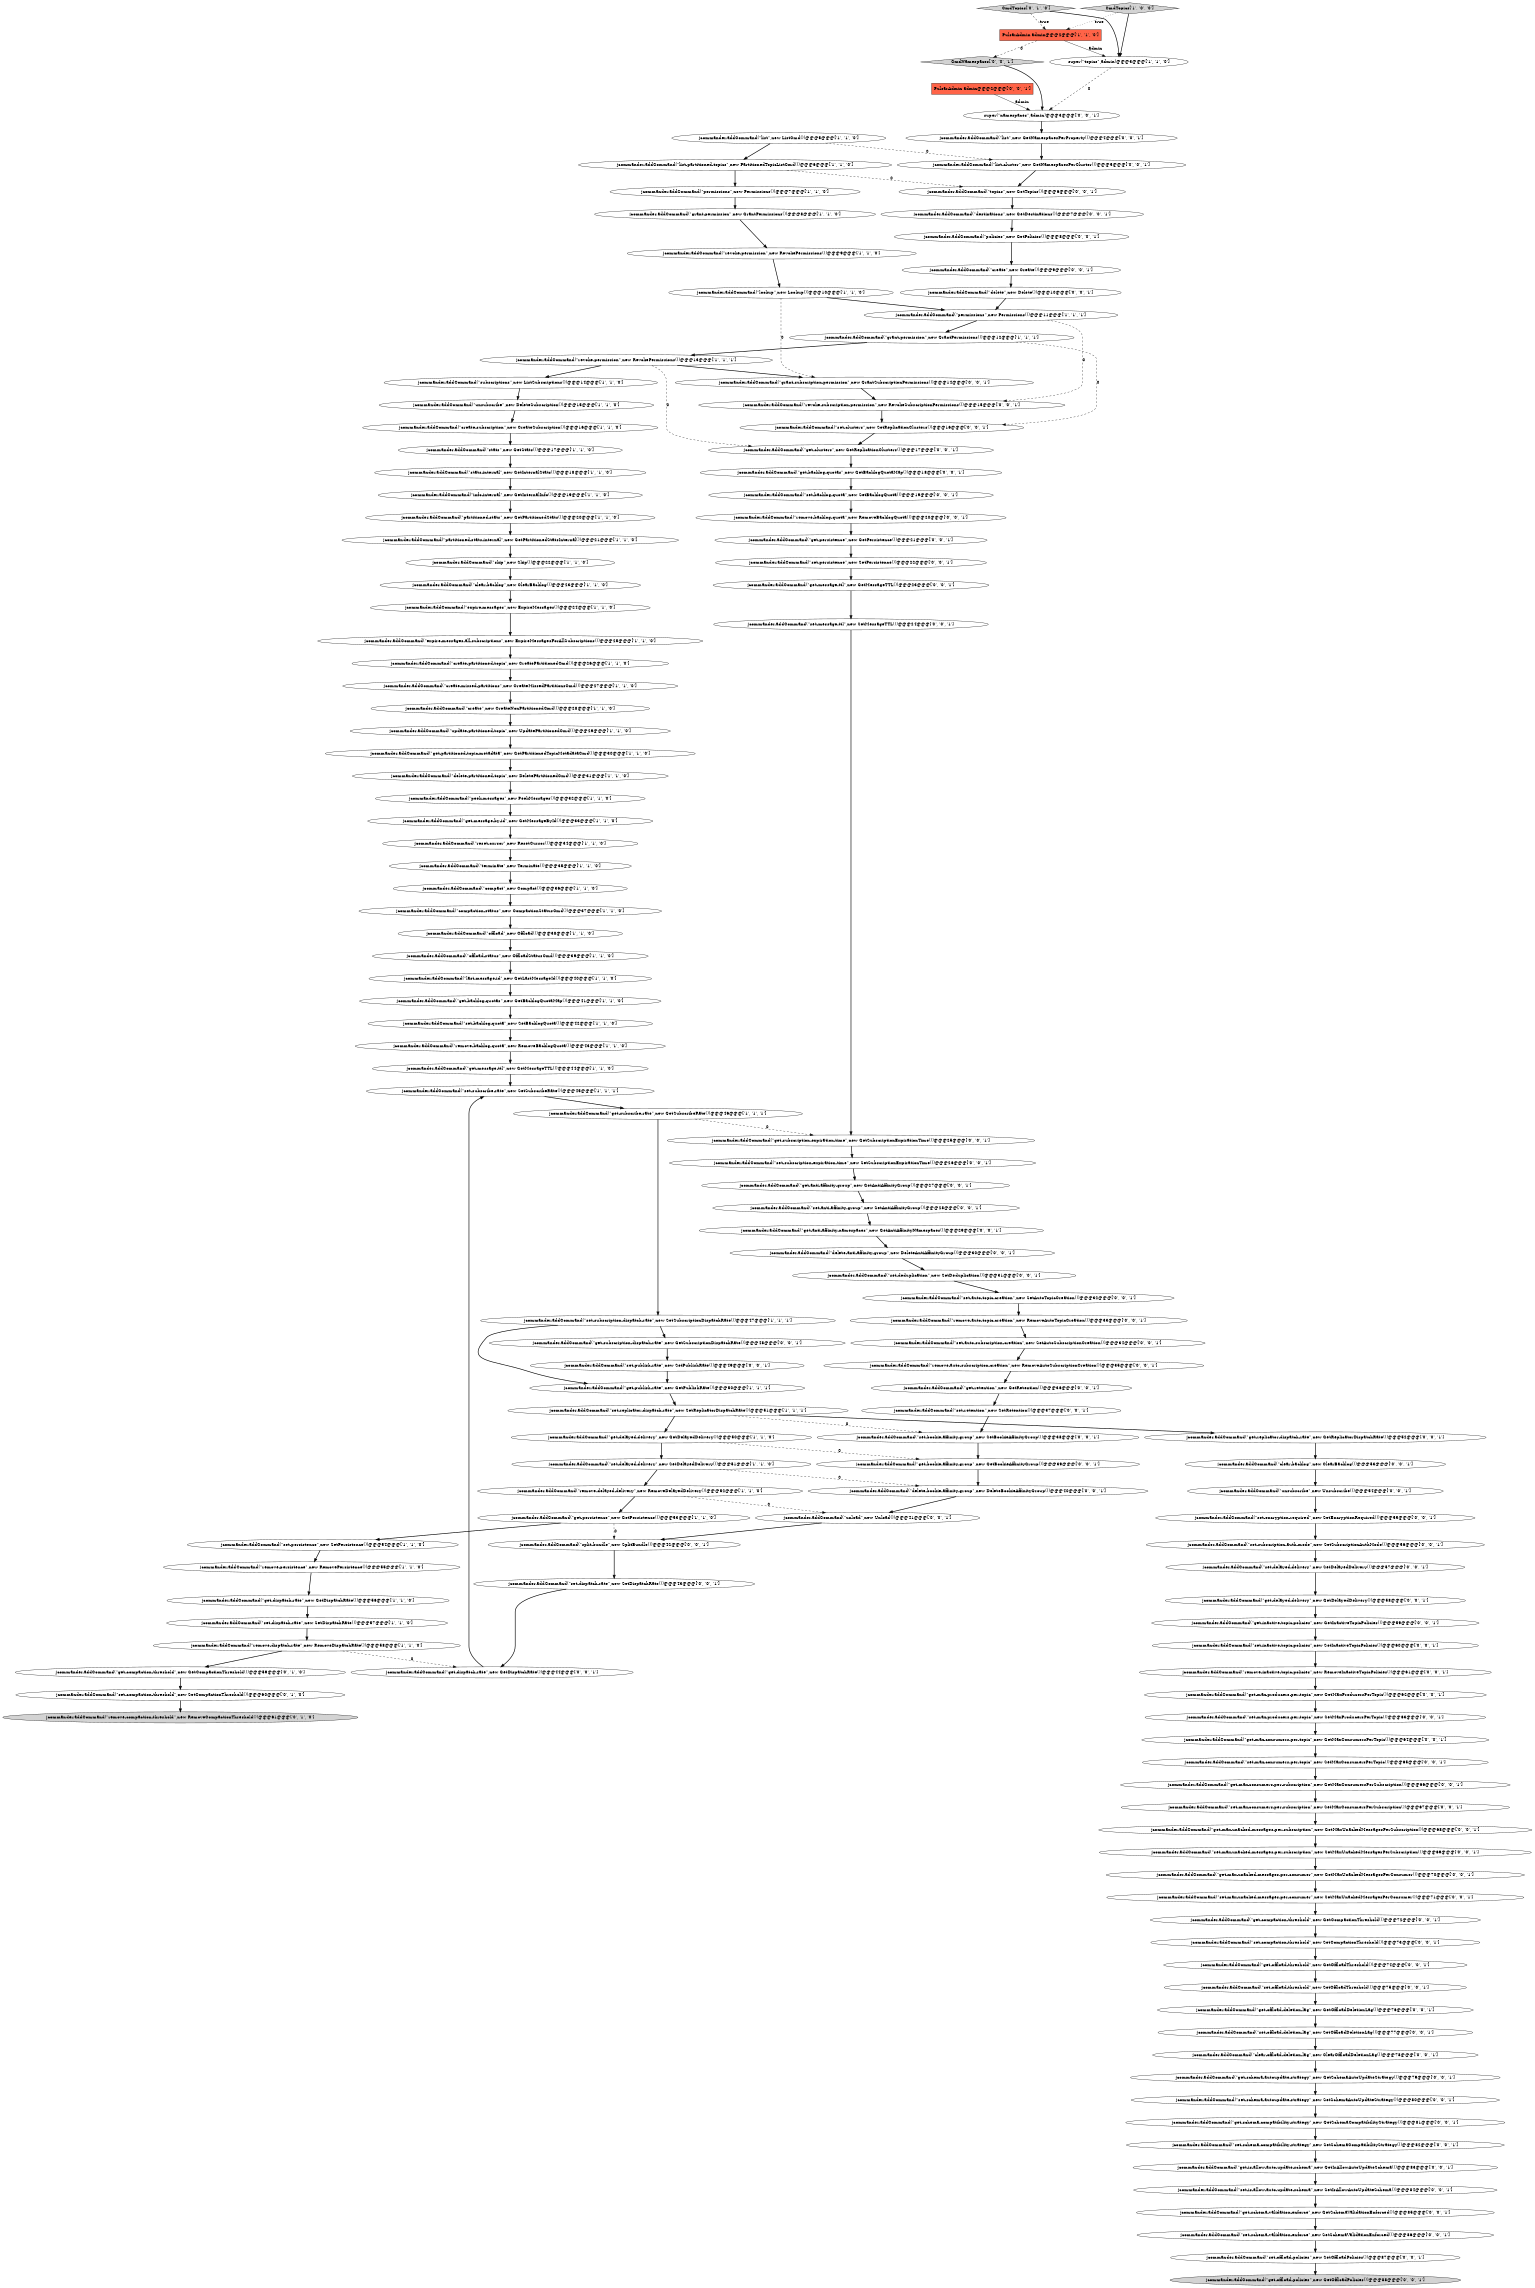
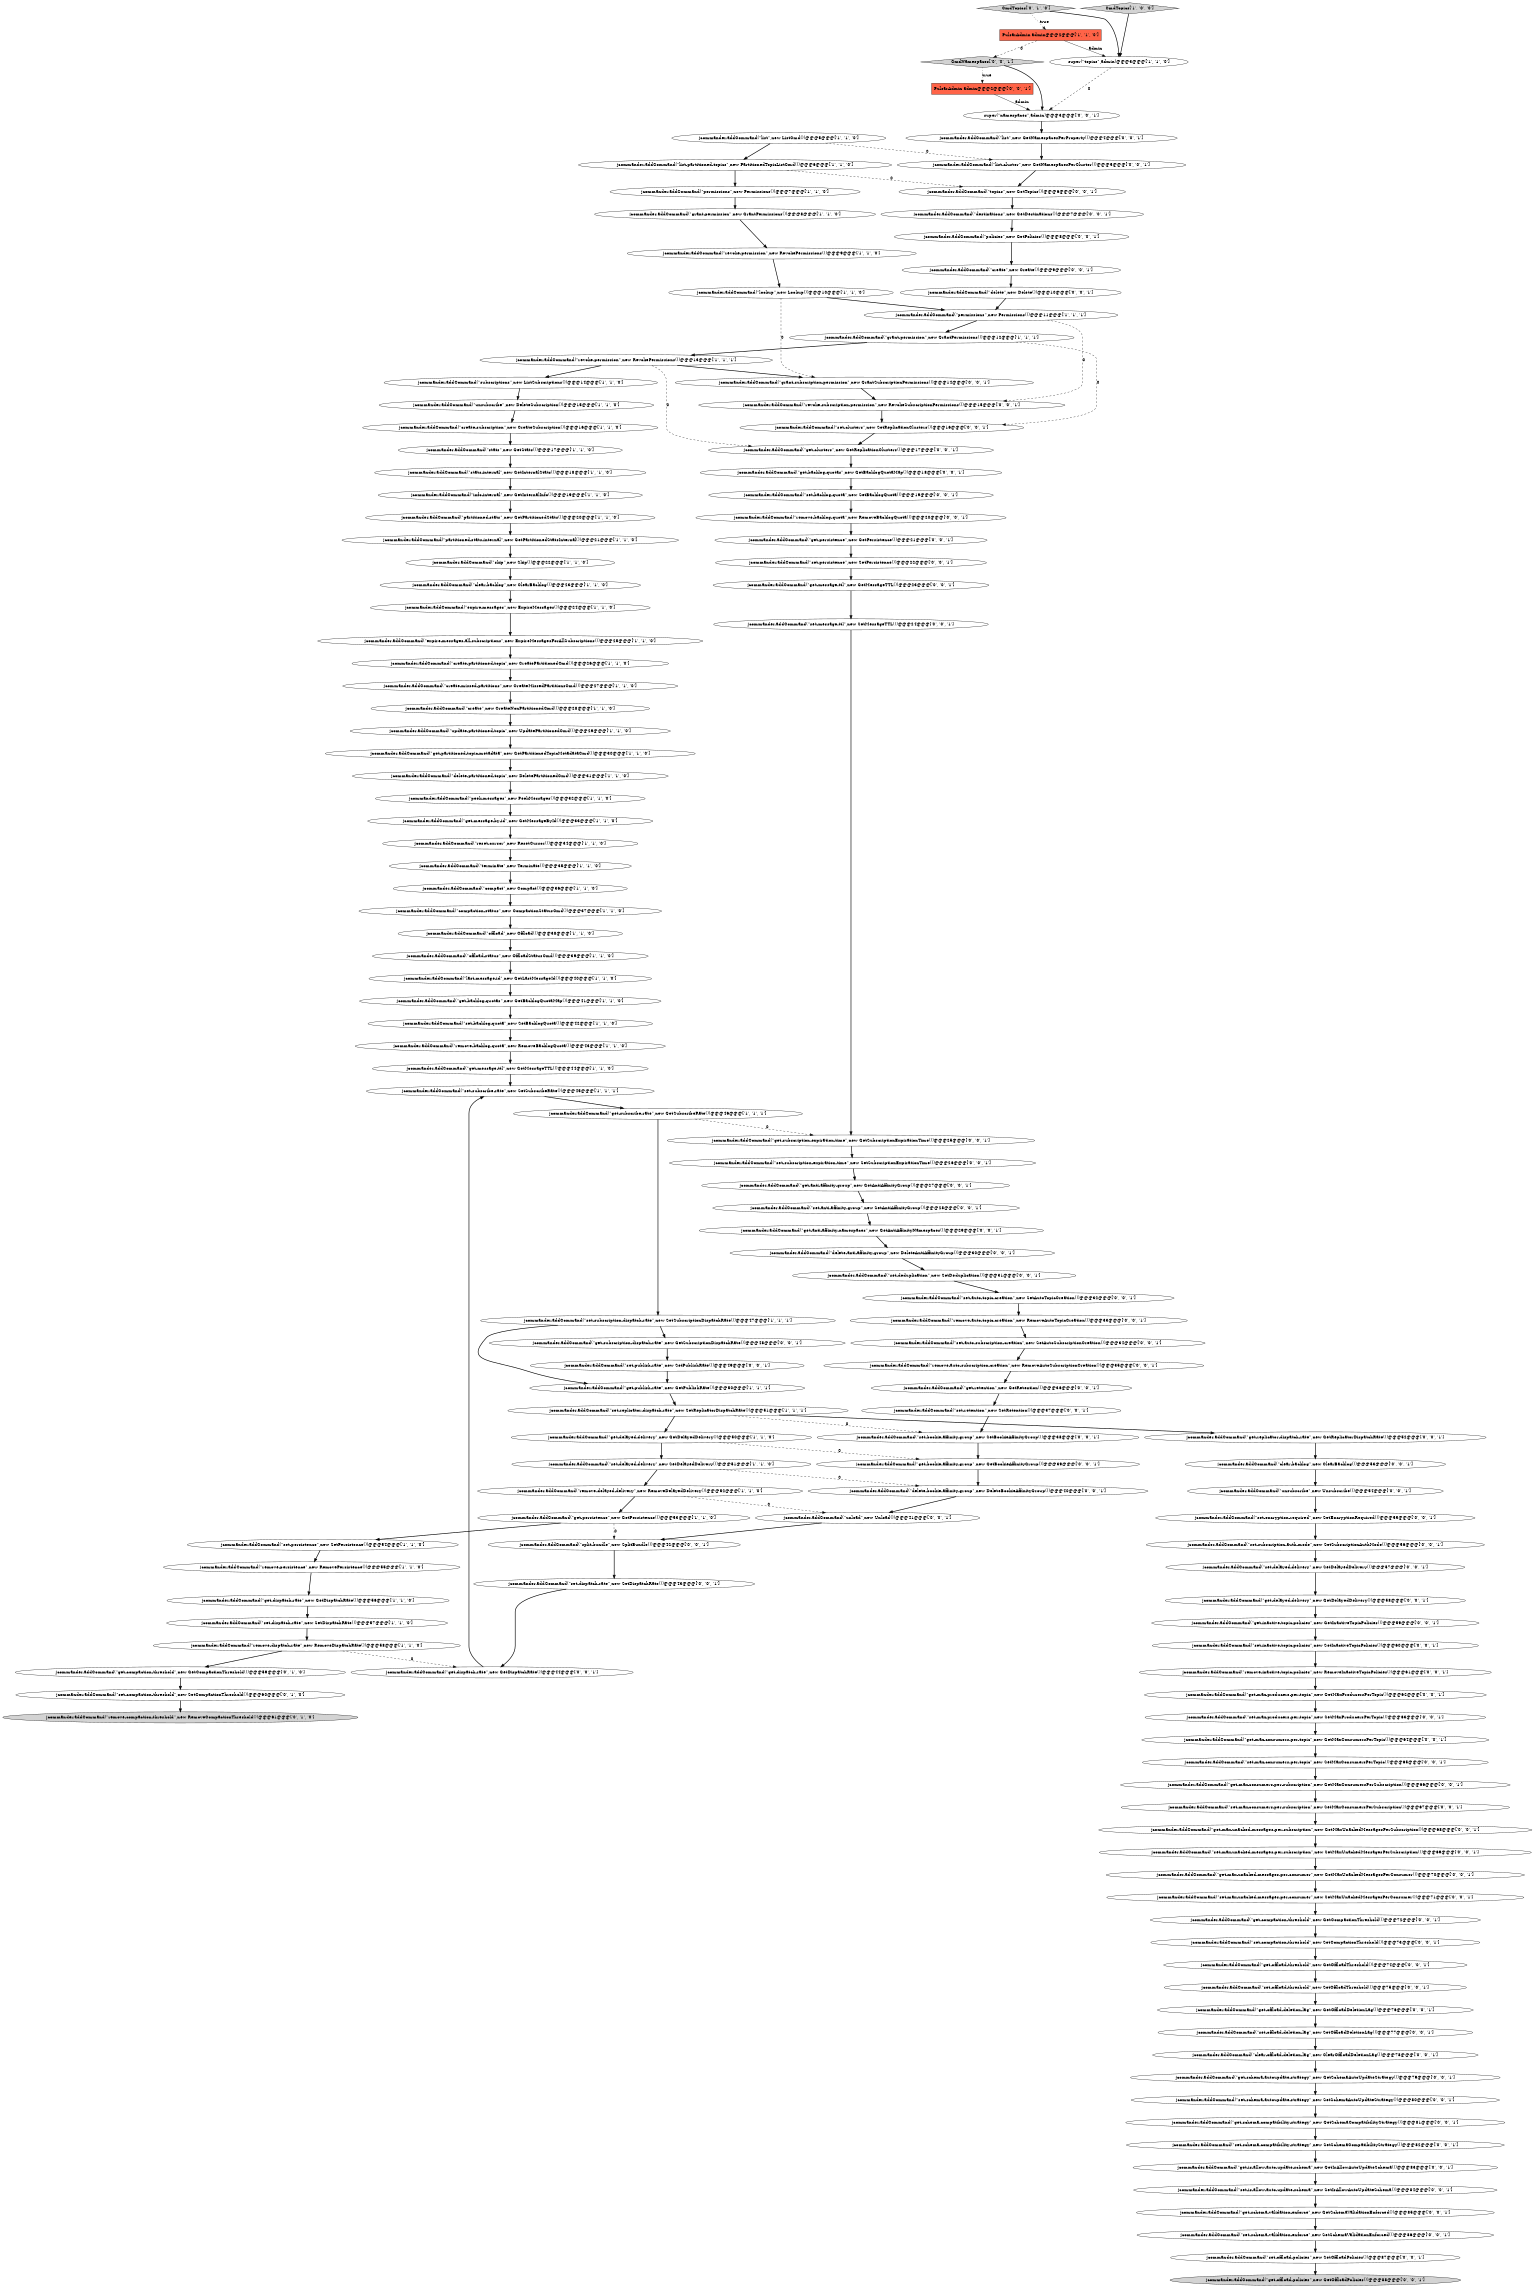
edge "CmdTopics['0', '1', '0']" -> "PulsarAdmin admin@@@2@@@['1', '1', '0']": style dashed -> dotted
edge "CmdTopics['1', '0', '0']" -> "PulsarAdmin admin@@@2@@@['1', '1', '0']": removed, label "true"
edge "CmdNamespaces['0', '0', '1']" -> "PulsarAdmin admin@@@2@@@['0', '0', '1']": added, label "true"
